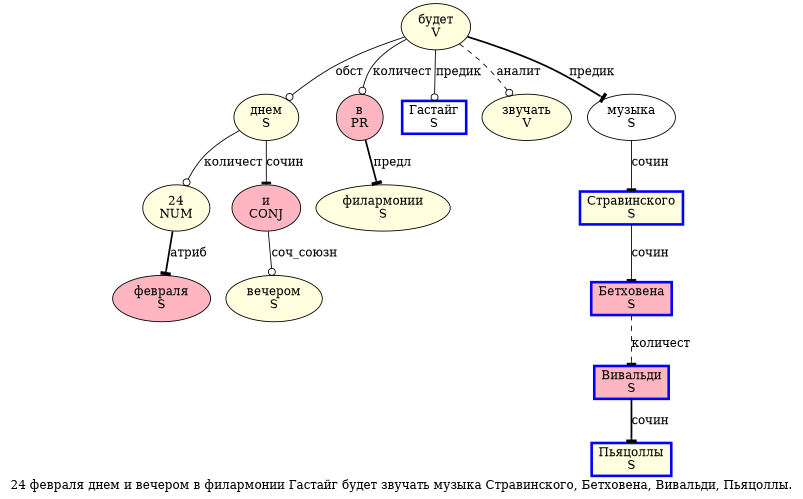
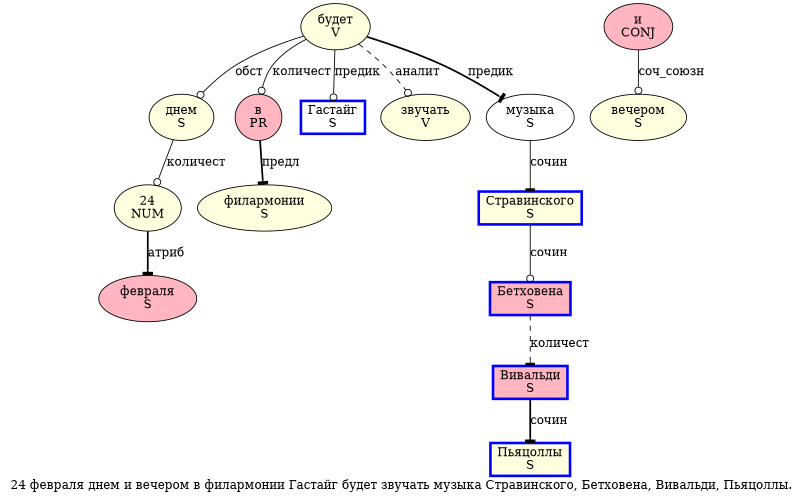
edge "днем S" -> "и CONJ": removed, label "сочин"
edge "Стравинского S" -> "Бетховена S": arrowhead tee -> odot
